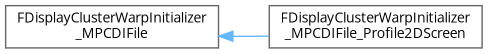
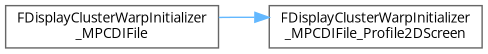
edge "FDisplayClusterWarpInitializer _MPCDIFile_Profile2DScreen" -> "FDisplayClusterWarpInitializer _MPCDIFile": reversed
